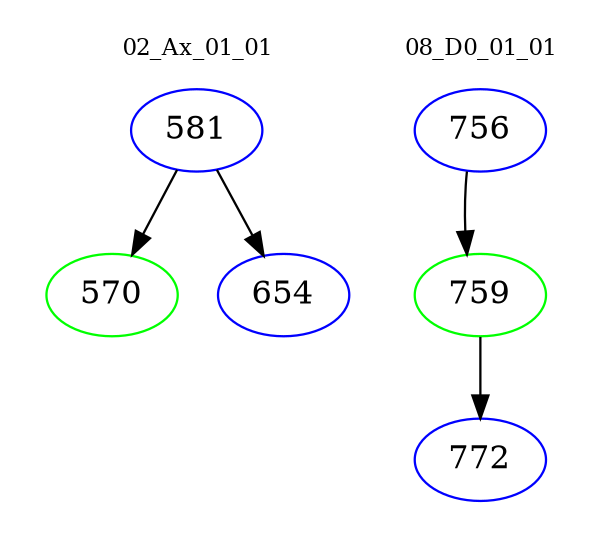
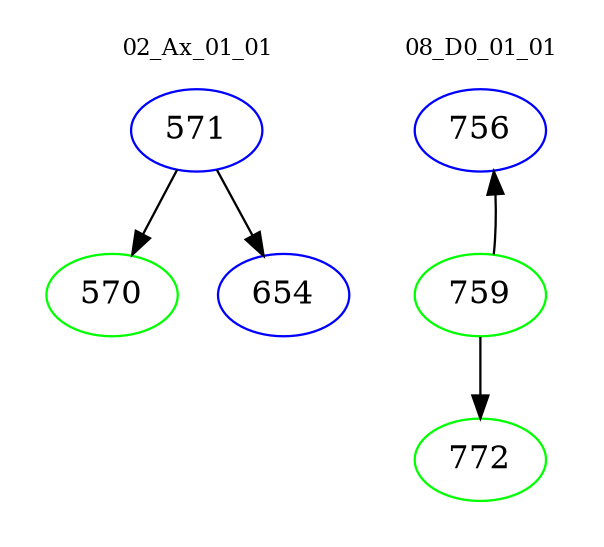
node "581": label "581" -> "571"
edge "756" -> "759": reversed
node "772": color blue -> green
